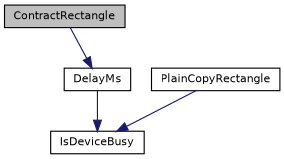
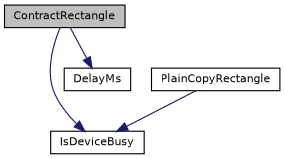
edge "DelayMs" -> "IsDeviceBusy": now "ContractRectangle" -> "IsDeviceBusy"
